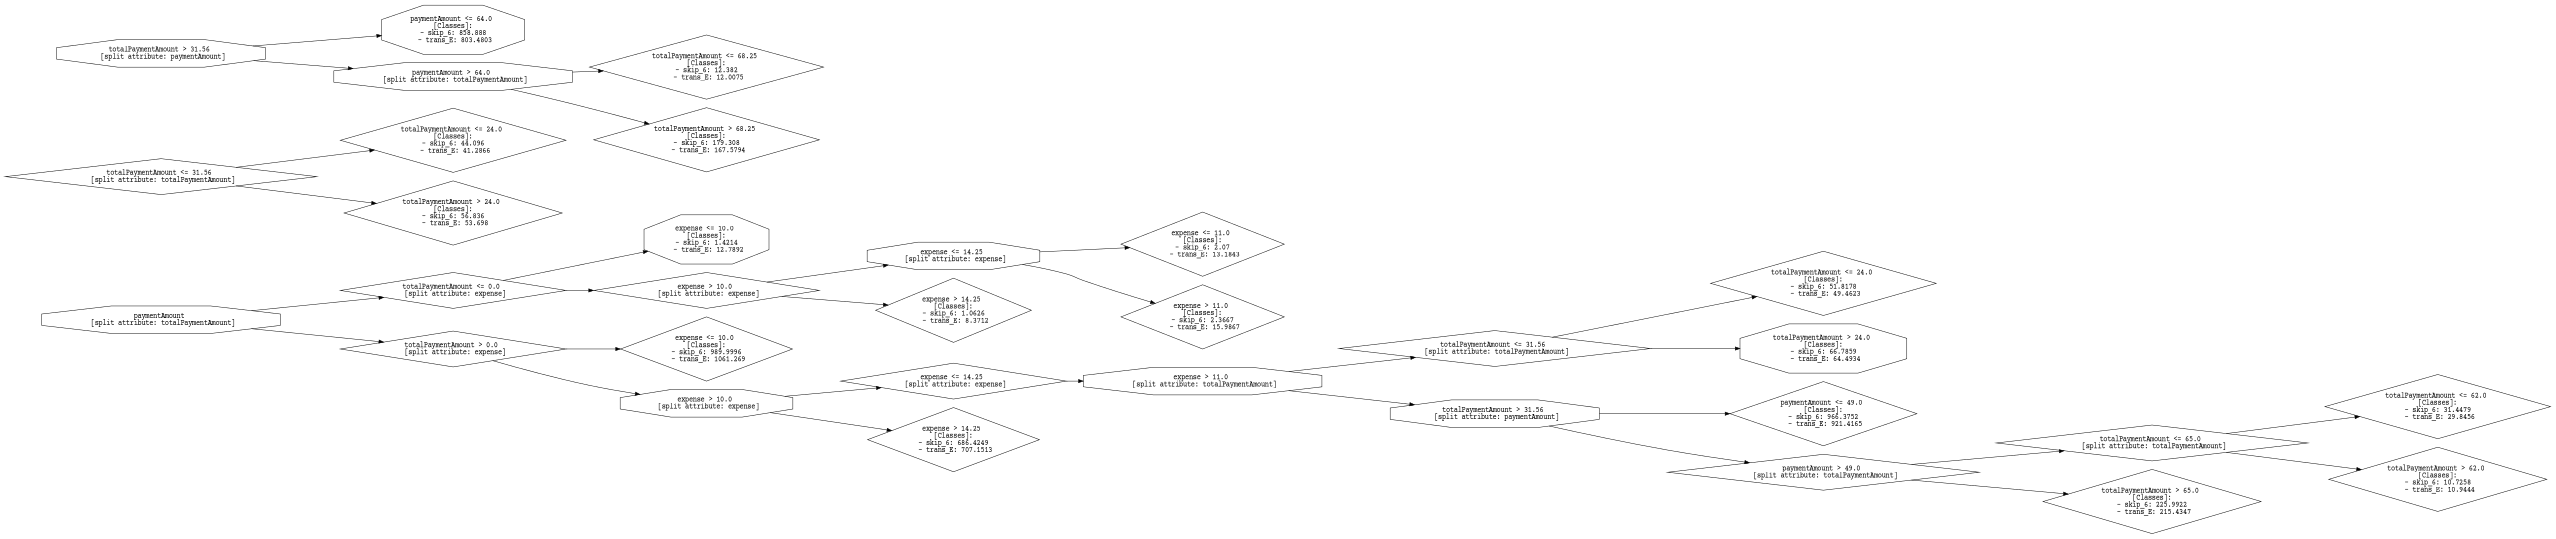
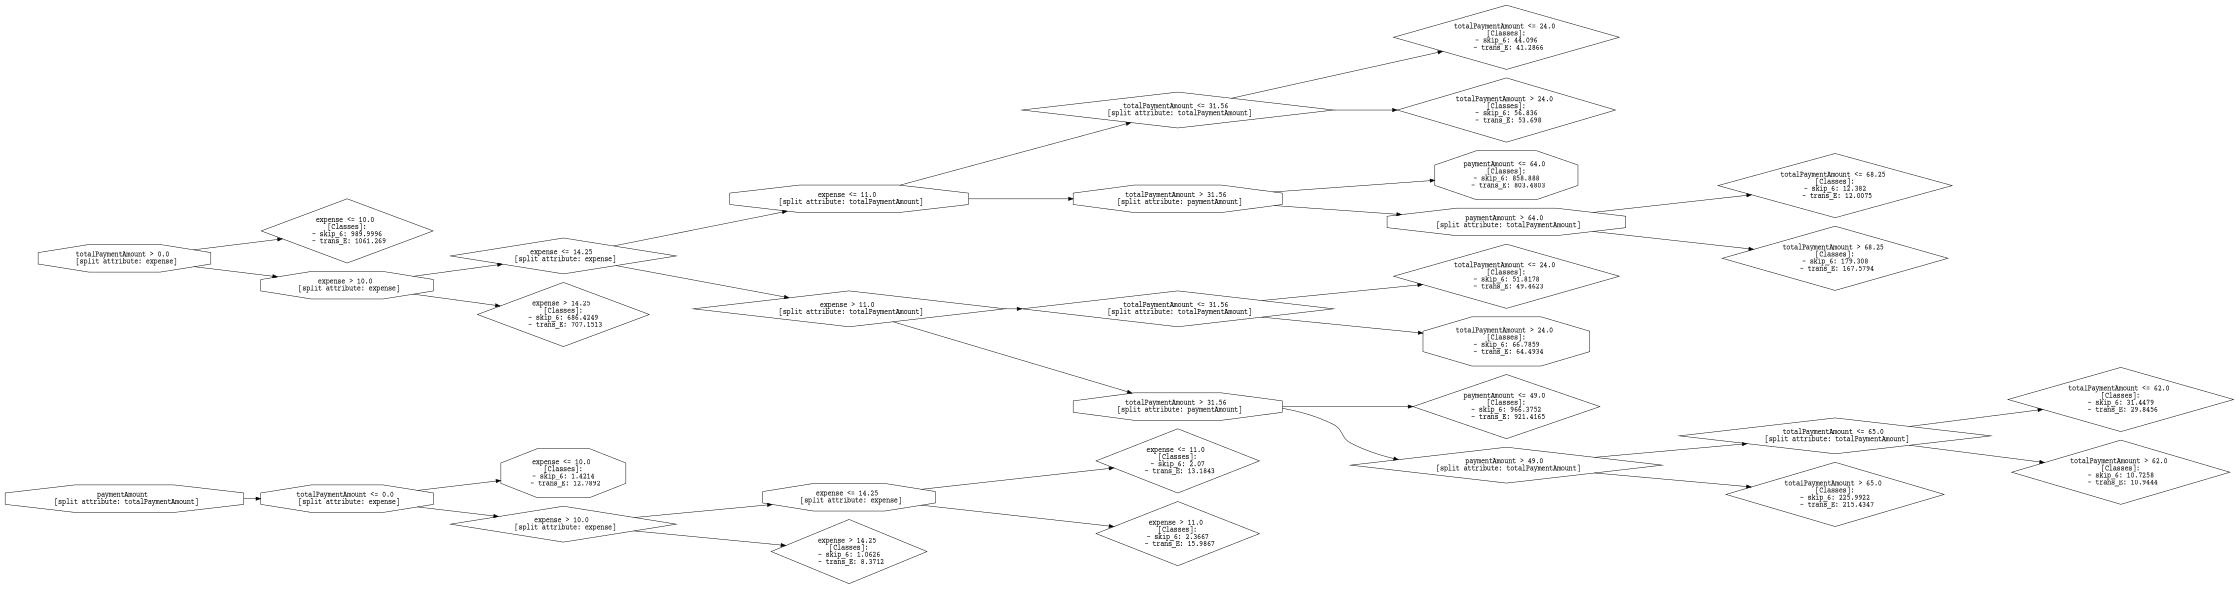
node "expense <= 11.0 [split attribute: totalPaymentAmount]": added
node "totalPaymentAmount <= 0.0 [split attribute: expense]": shape diamond -> octagon
edge "paymentAmount [split attribute: totalPaymentAmount]" -> "totalPaymentAmount > 0.0 [split attribute: expense]": removed
node "totalPaymentAmount > 0.0 [split attribute: expense]": shape diamond -> octagon
node "expense > 11.0 [split attribute: totalPaymentAmount]": shape octagon -> diamond
